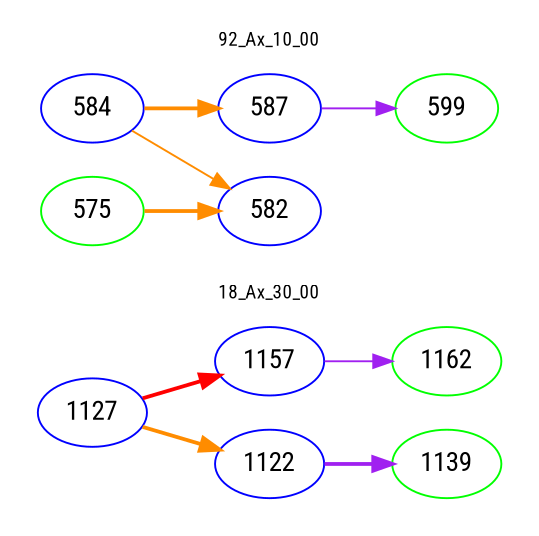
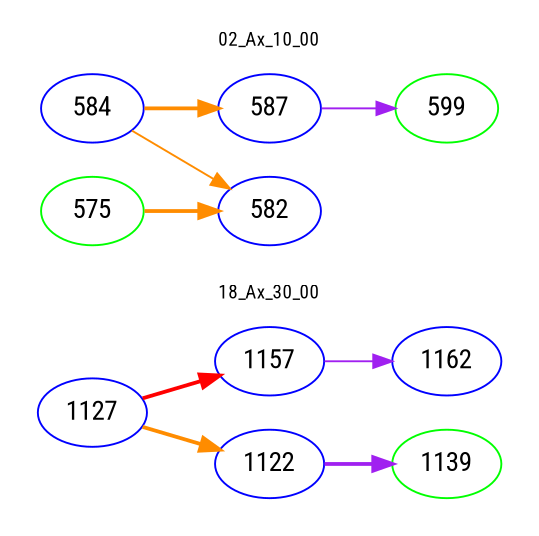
cluster "92_Ax_10_00": label "92_Ax_10_00" -> "02_Ax_10_00"
node "1162": color green -> blue
